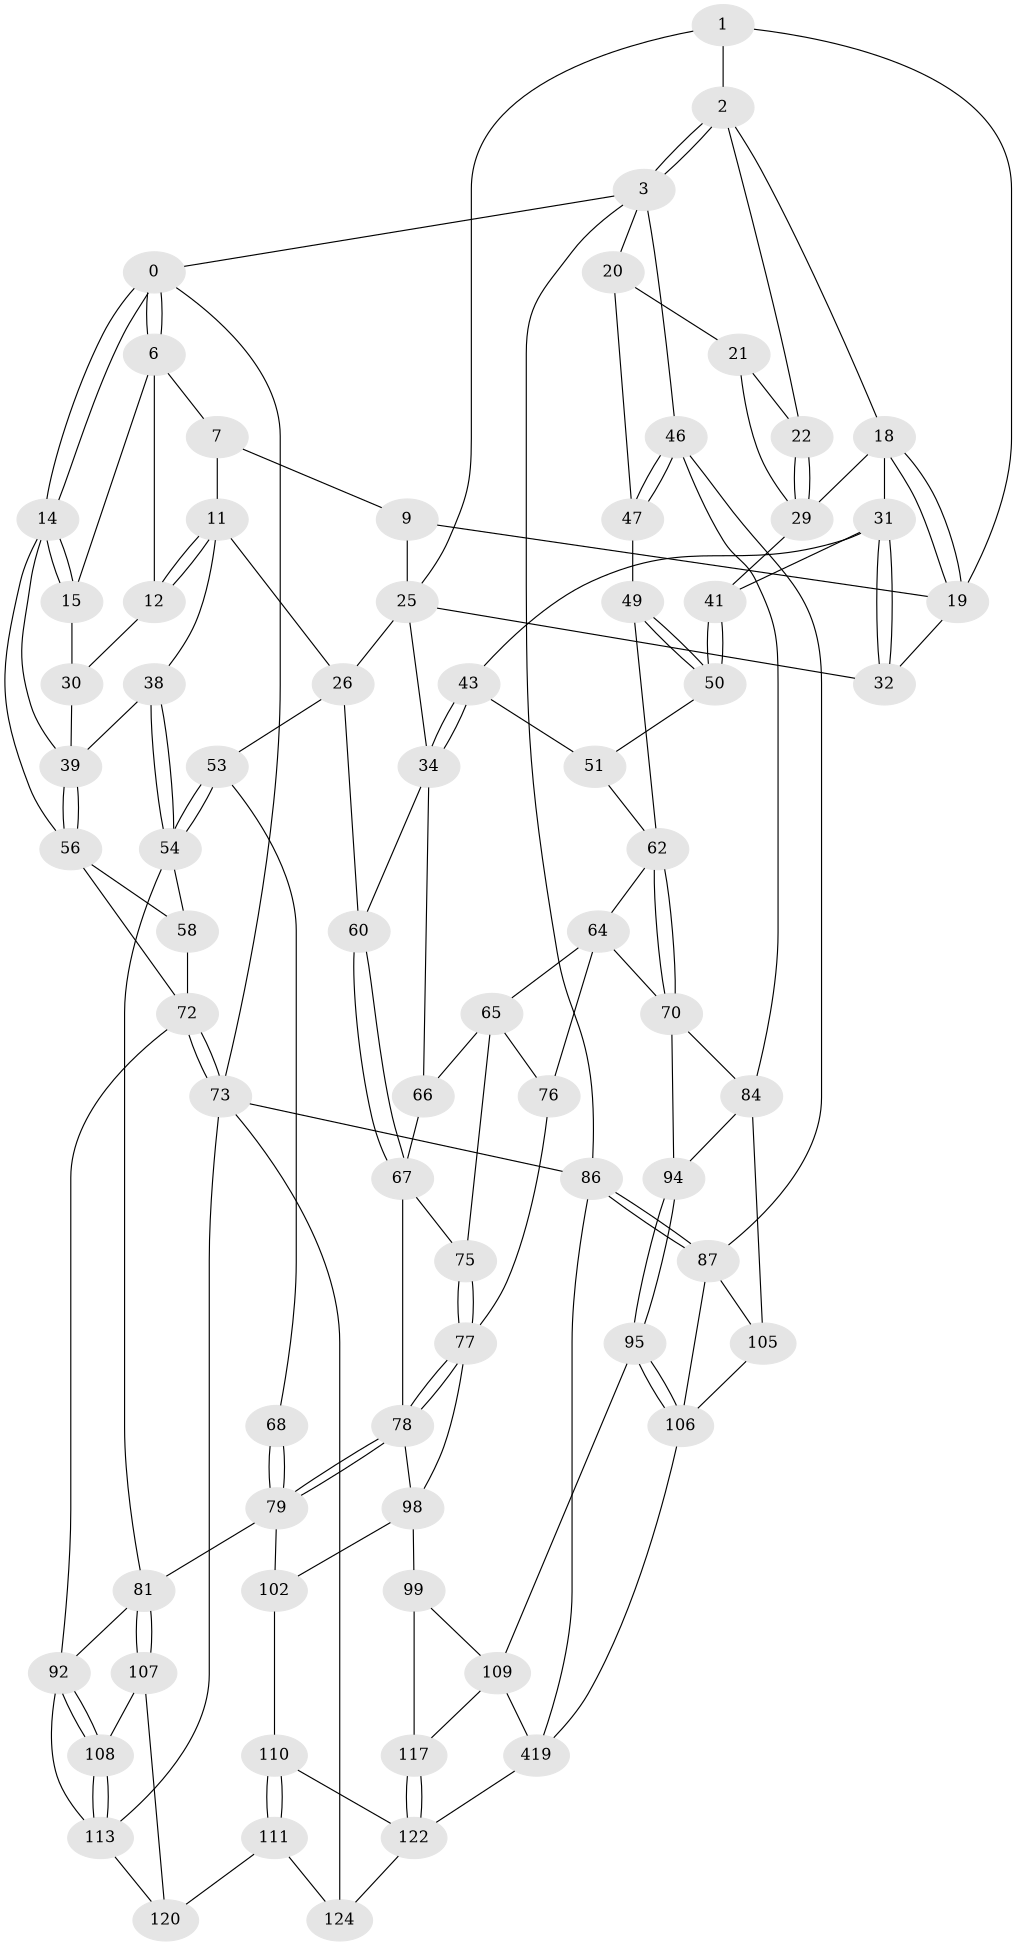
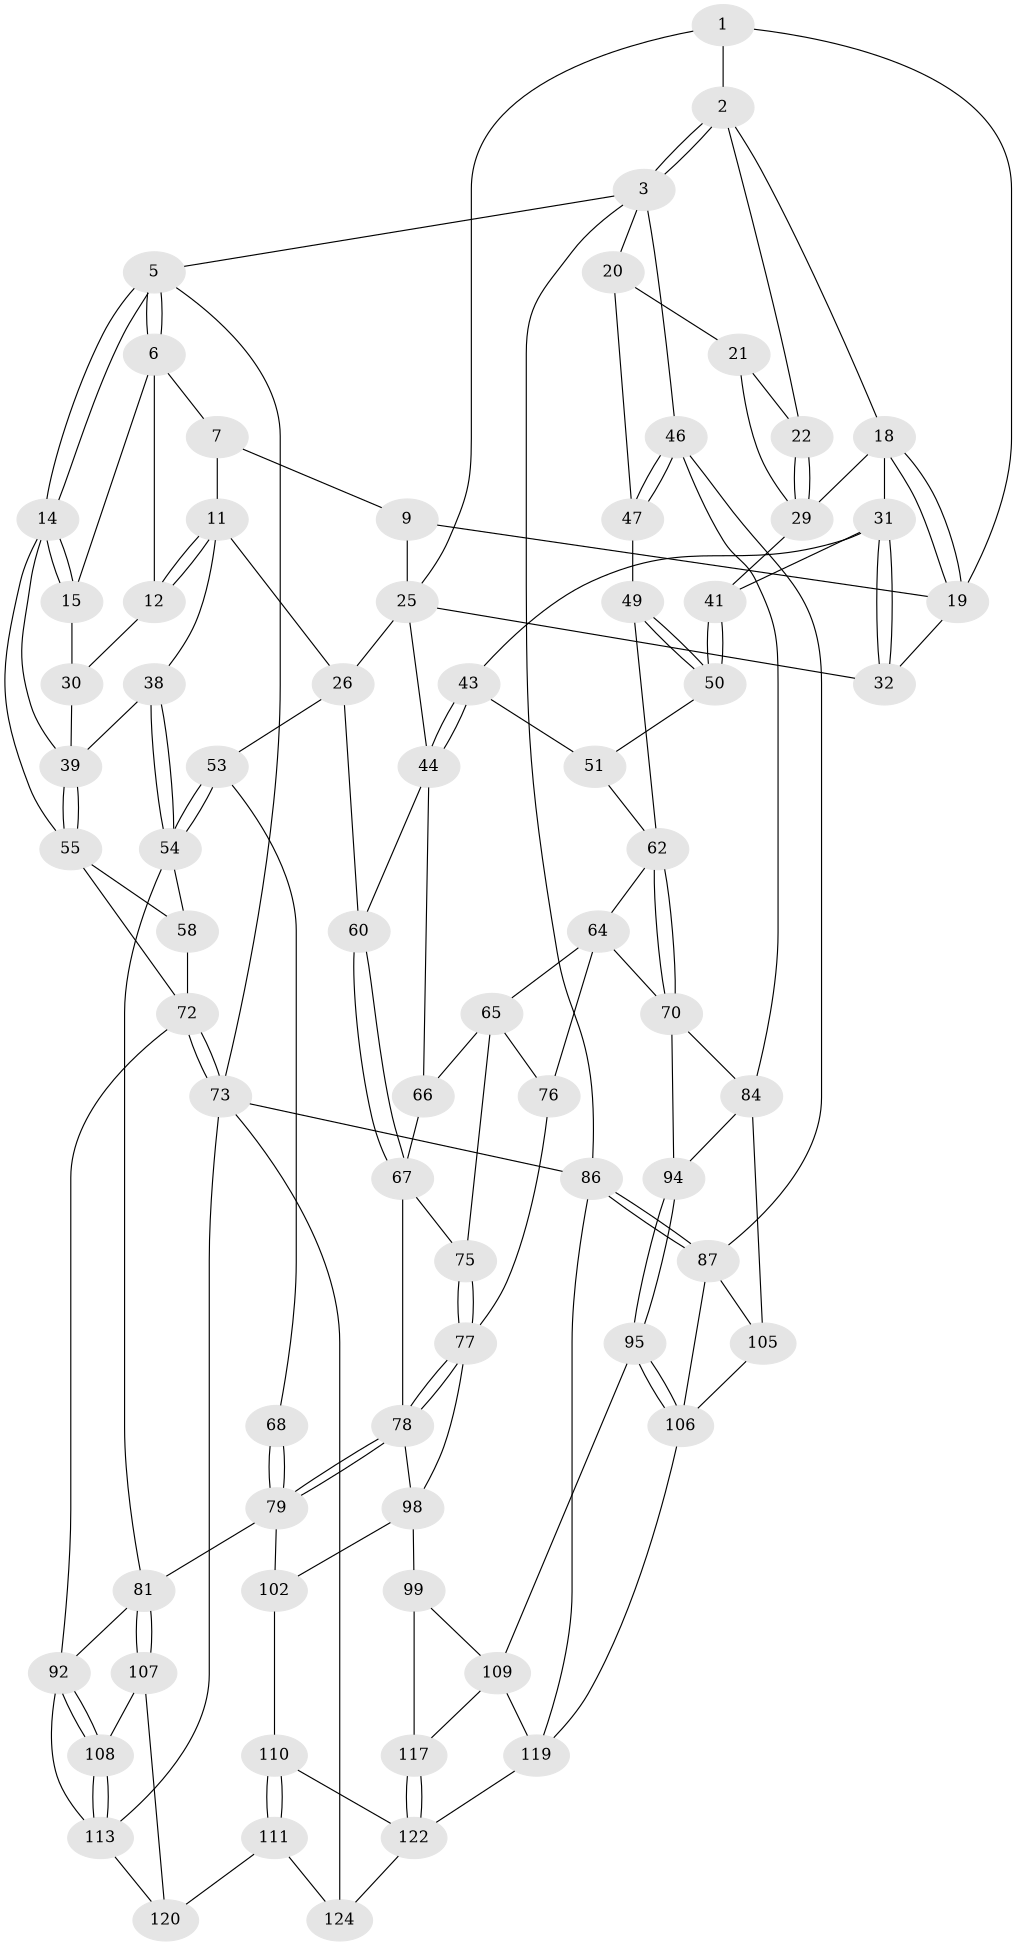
node "0": label "0" -> "5"
node "34": label "34" -> "44"
node "56": label "56" -> "55"
node "419": label "419" -> "119"
